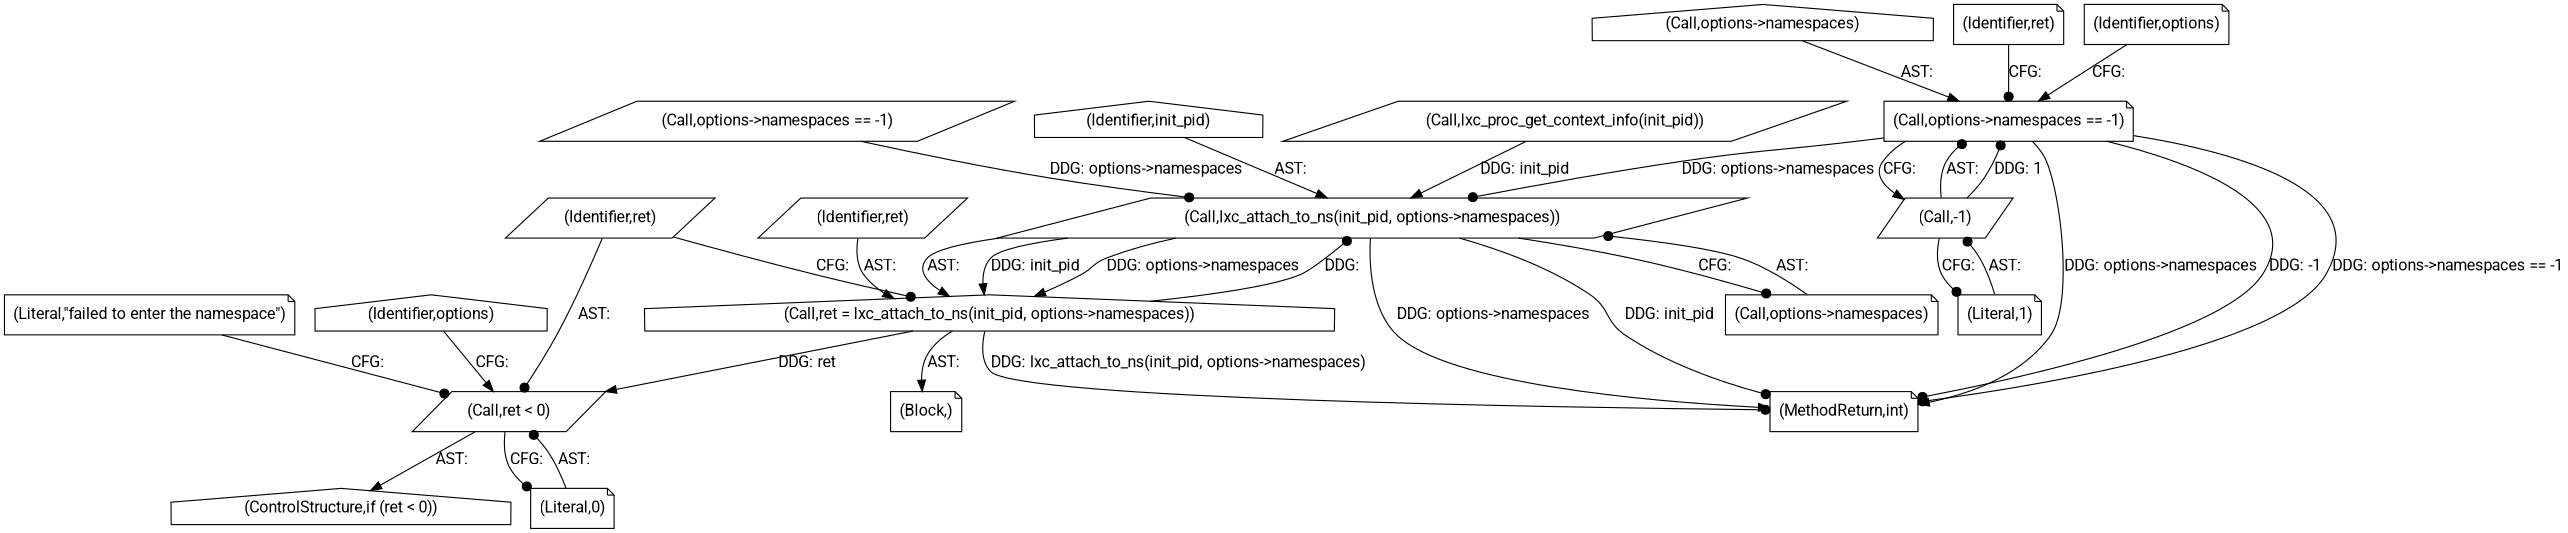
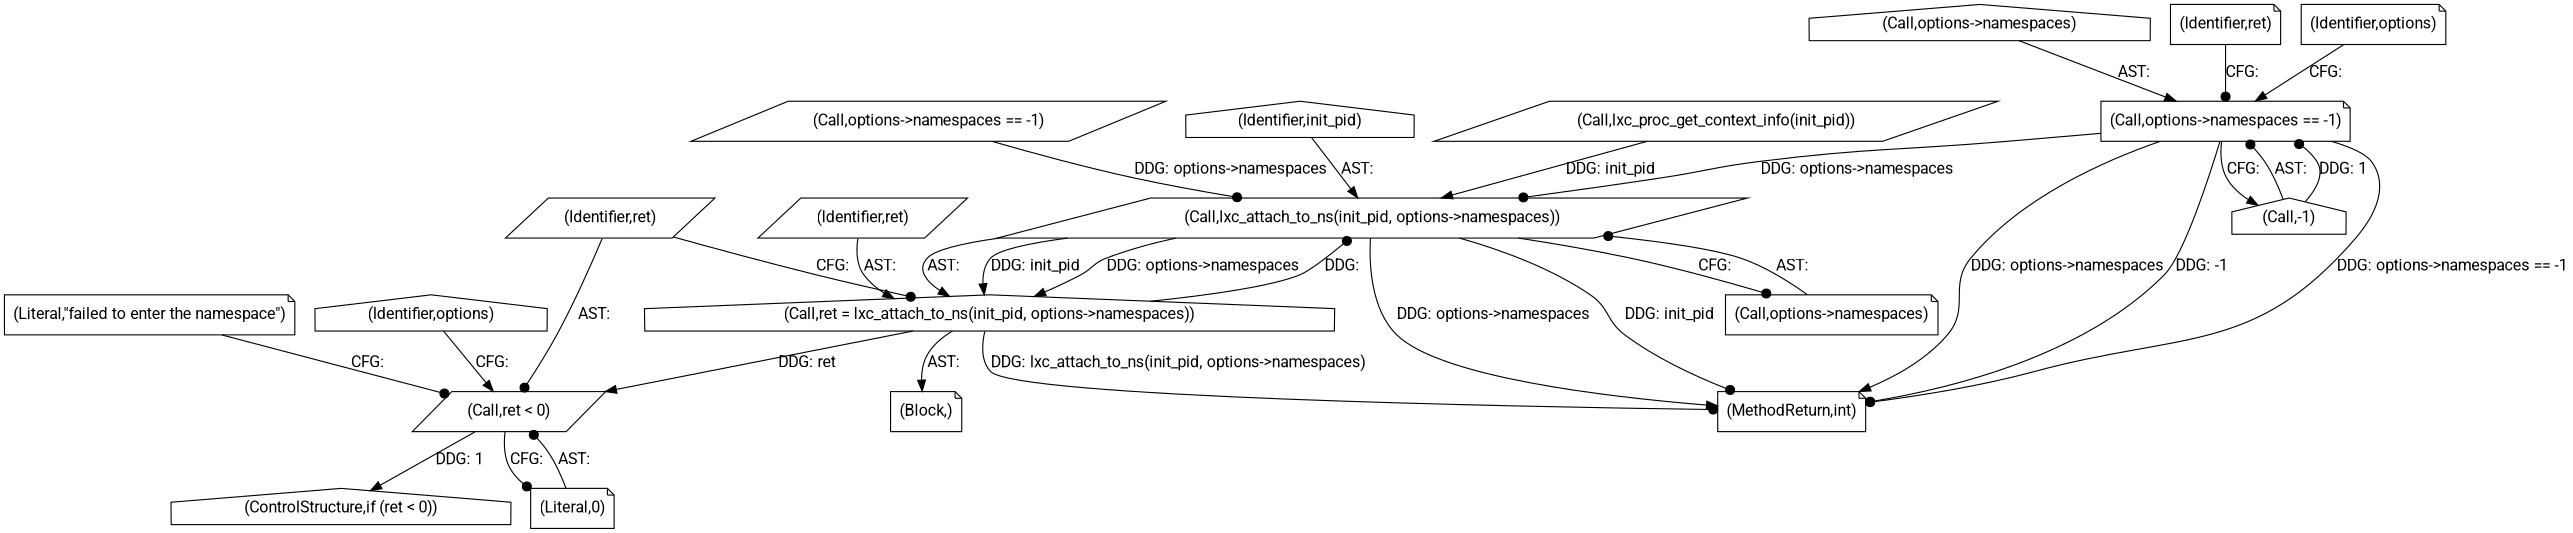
node "(Call,-1)": shape parallelogram -> house
node "(Literal,1)": removed
edge "(Call,ret < 0)" -> "(ControlStructure,if (ret < 0))": label "AST: " -> "DDG: 1"
